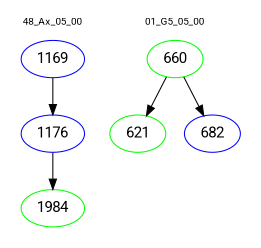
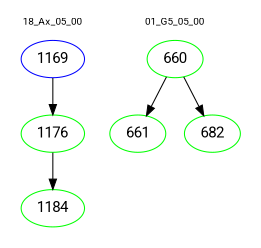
cluster "48_Ax_05_00": label "48_Ax_05_00" -> "18_Ax_05_00"
node "1176": color blue -> green
node "621": label "621" -> "661"
node "682": color blue -> green
node "1984": label "1984" -> "1184"
